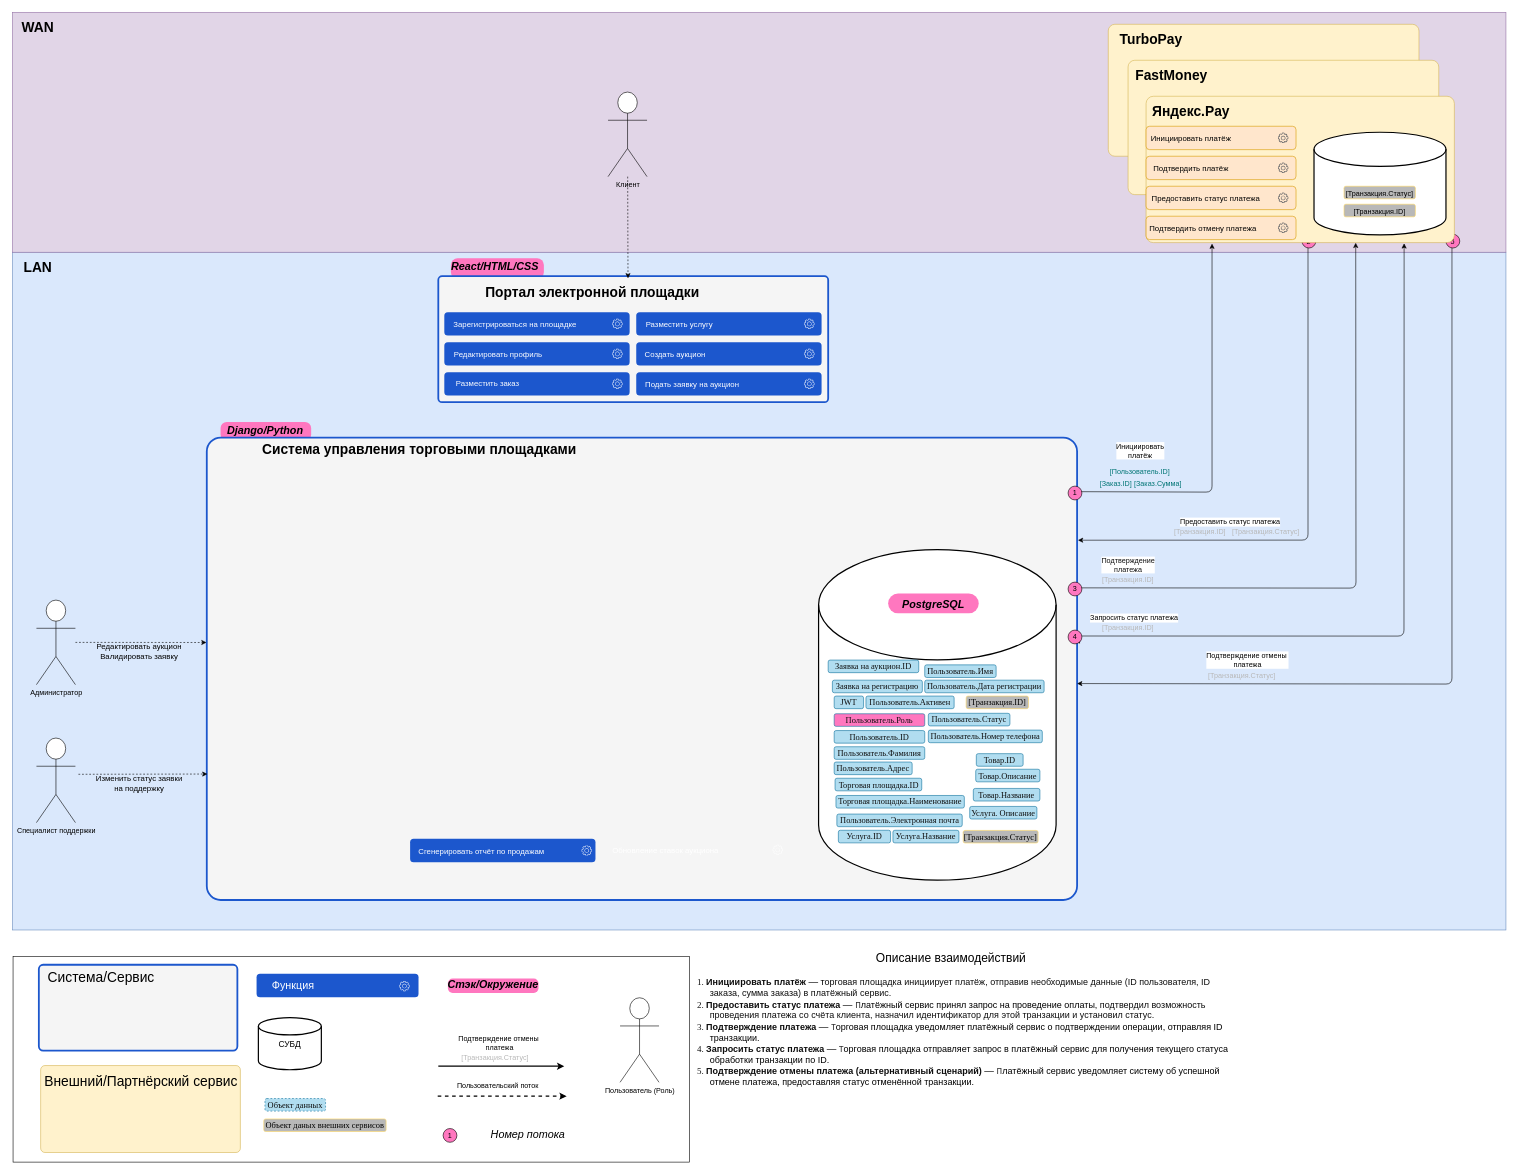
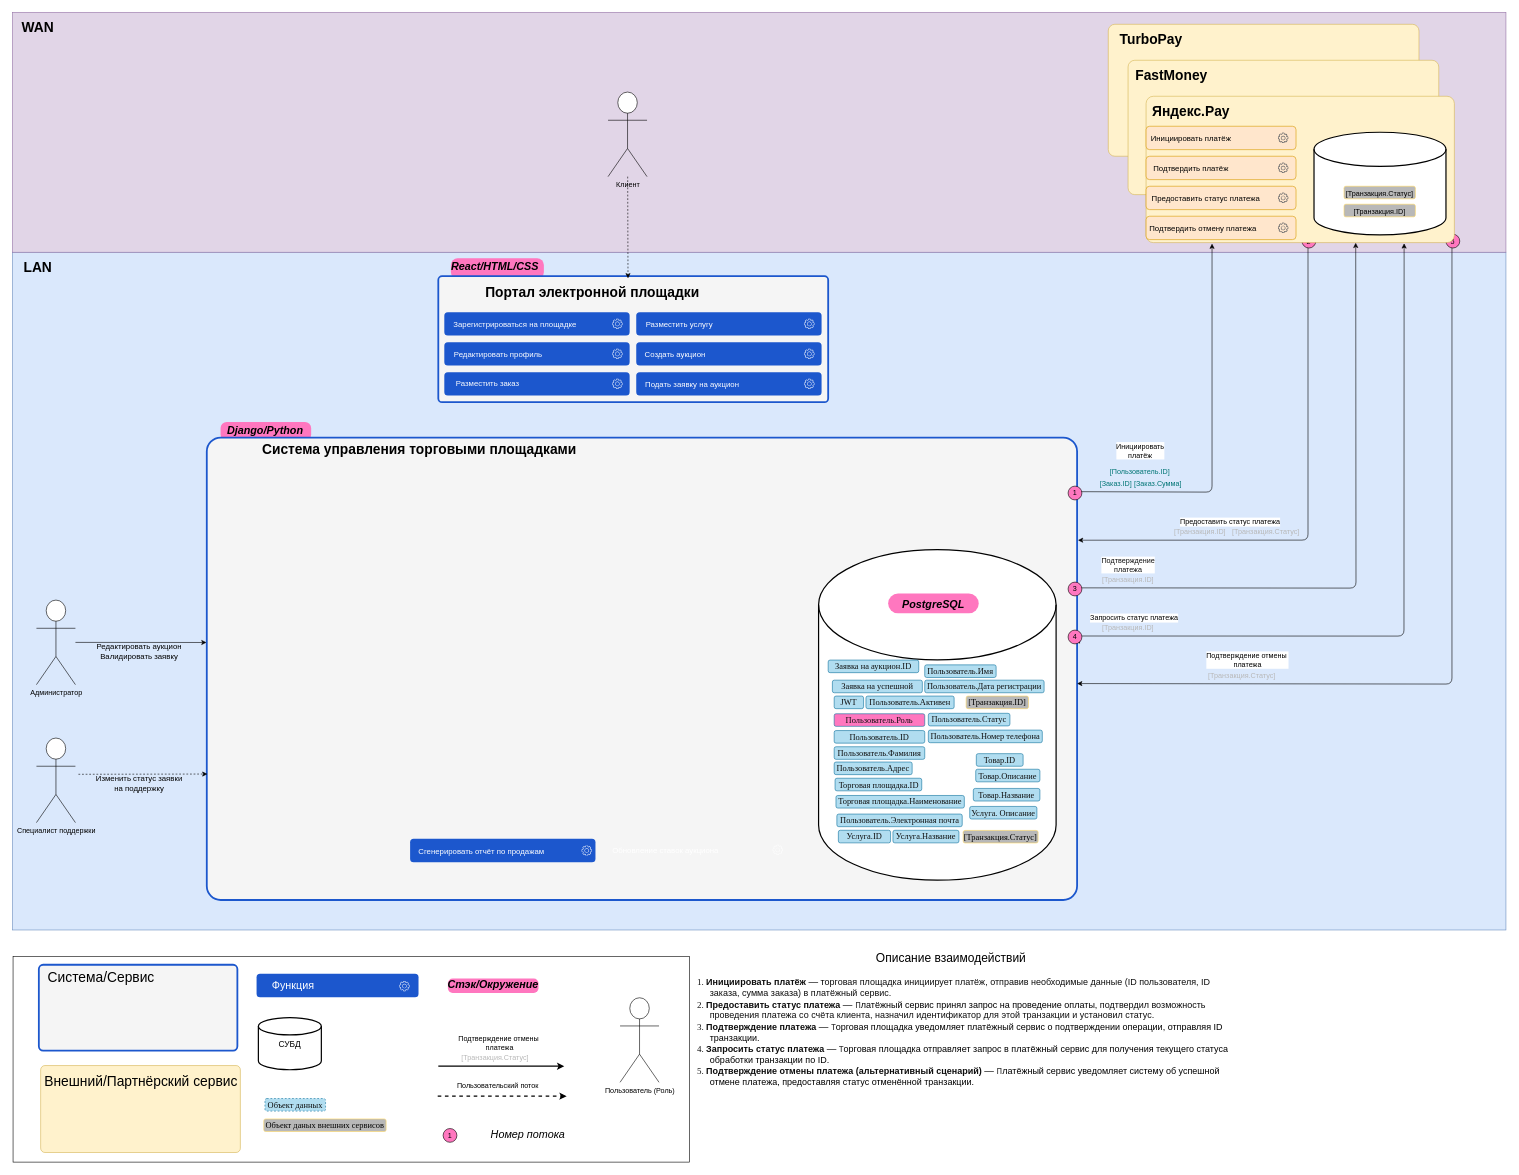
edge "Администратор" -> "Редактировать аукцион Валидировать заявку": style dashed -> solid
node "Заявка на регистрацию": label "Заявка на регистрацию" -> "Заявка на успешной"
